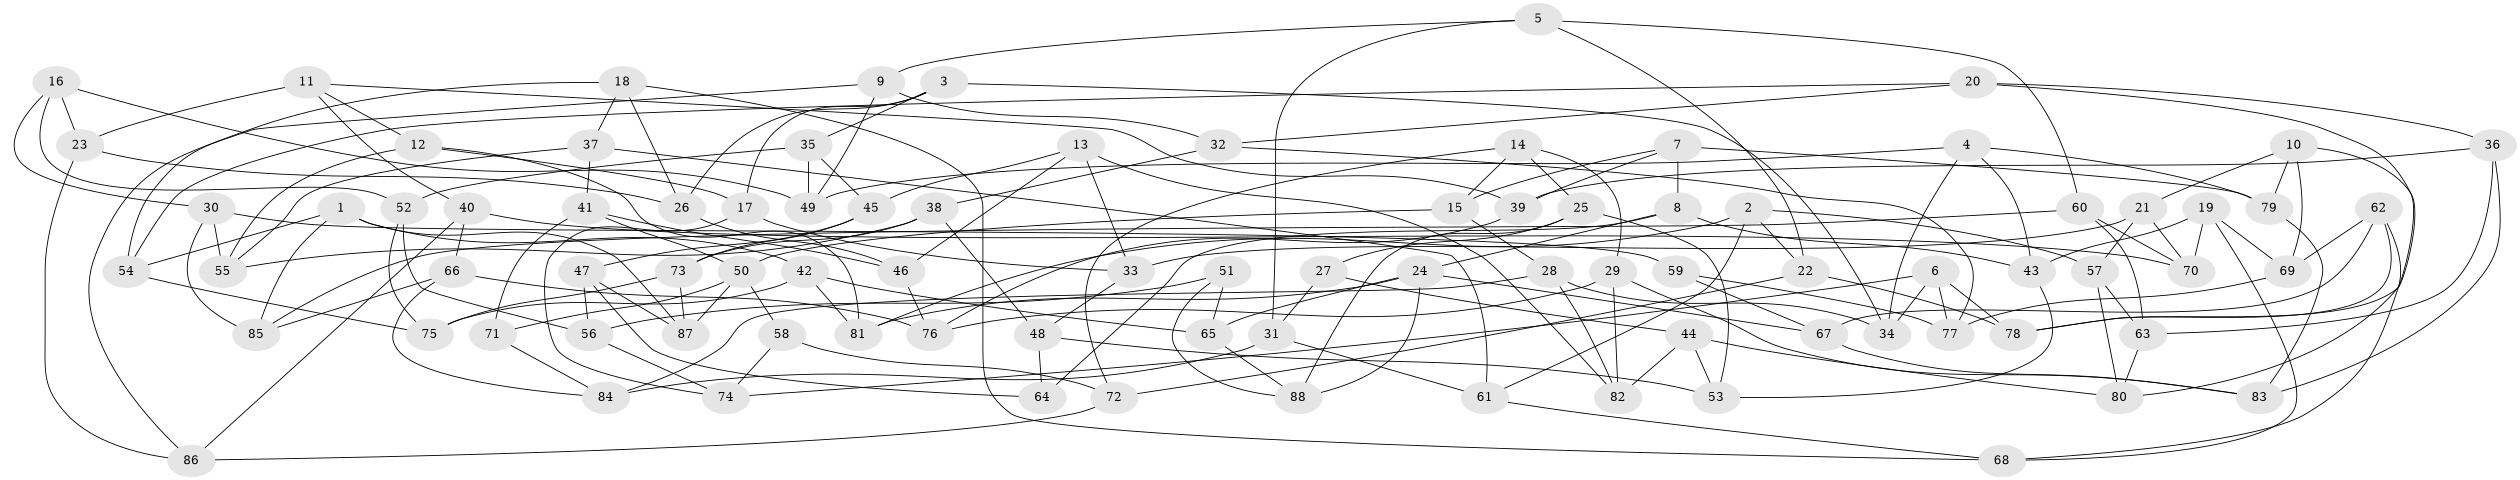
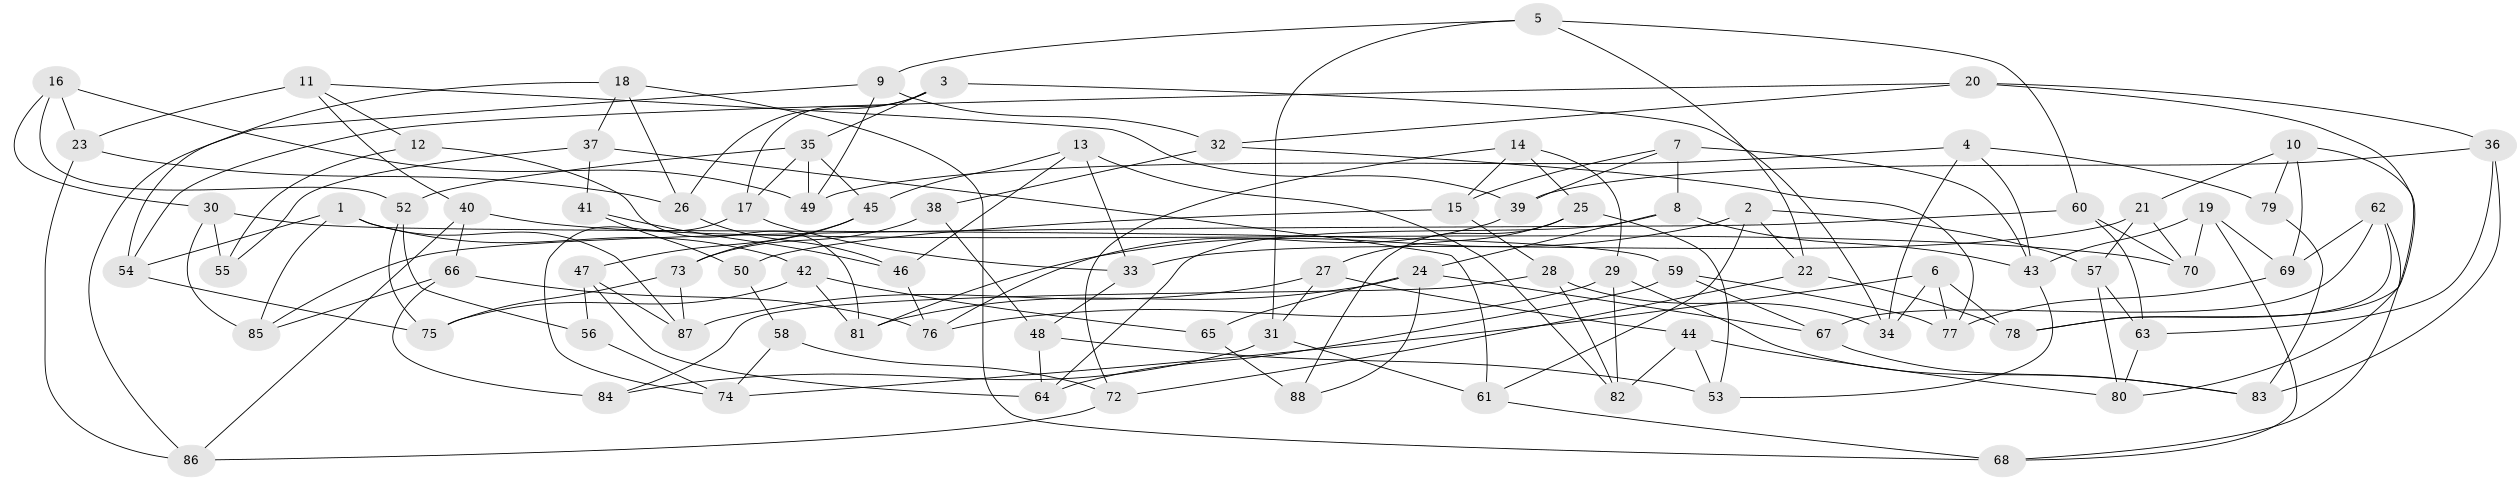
edge "12" -- "17": now "35" -- "17"
edge "7" -- "79": now "7" -- "43"
edge "38" -- "55": removed
node "51": removed
edge "50" -- "87": now "27" -- "87"
node "71": removed
edge "59" -- "64": added
